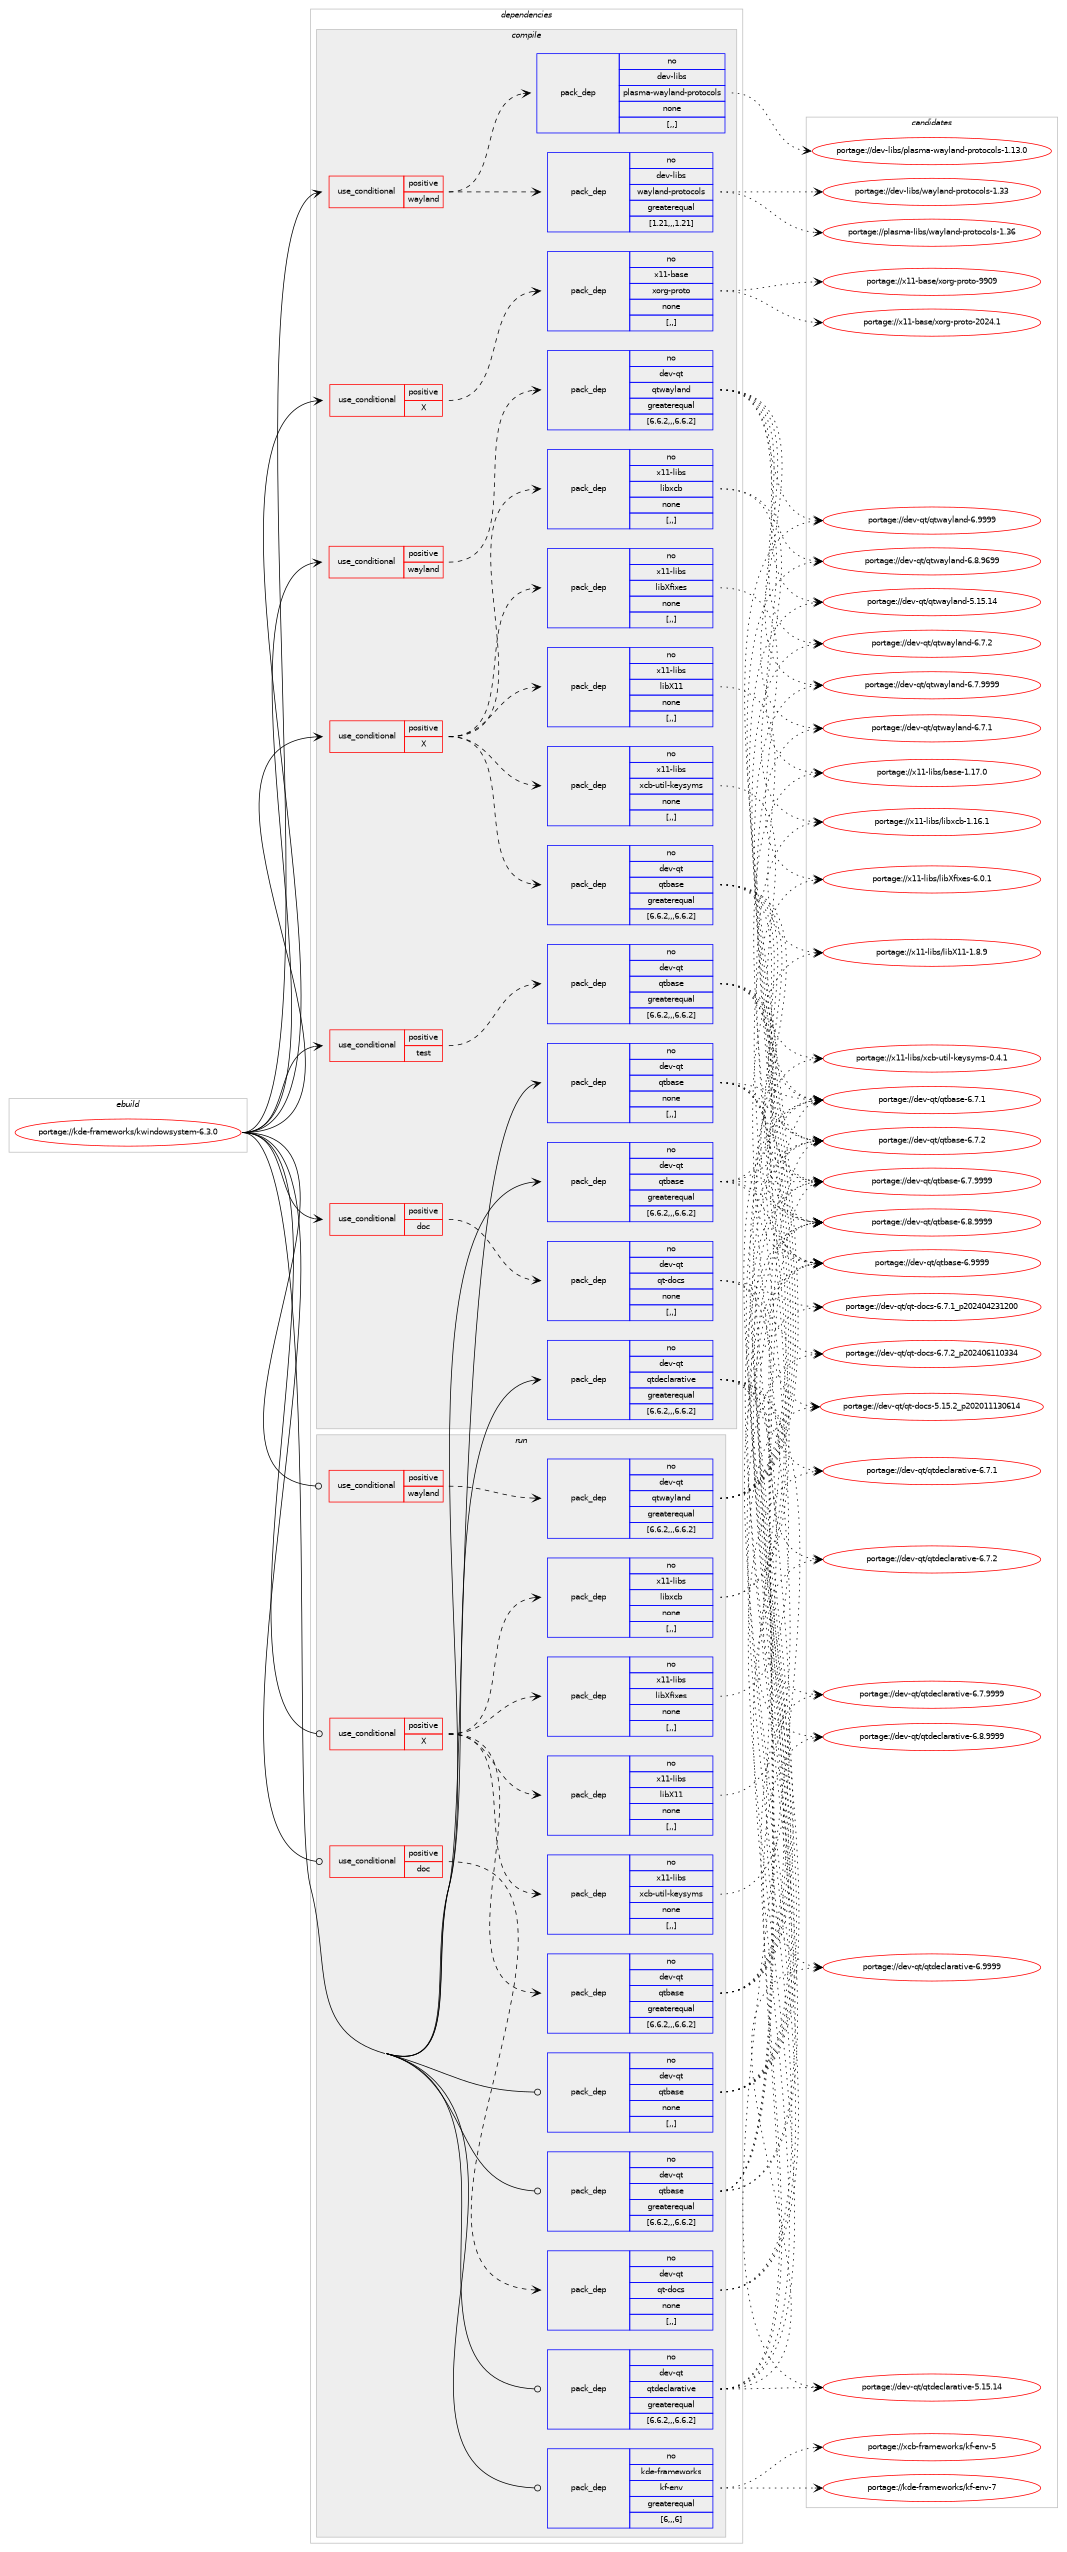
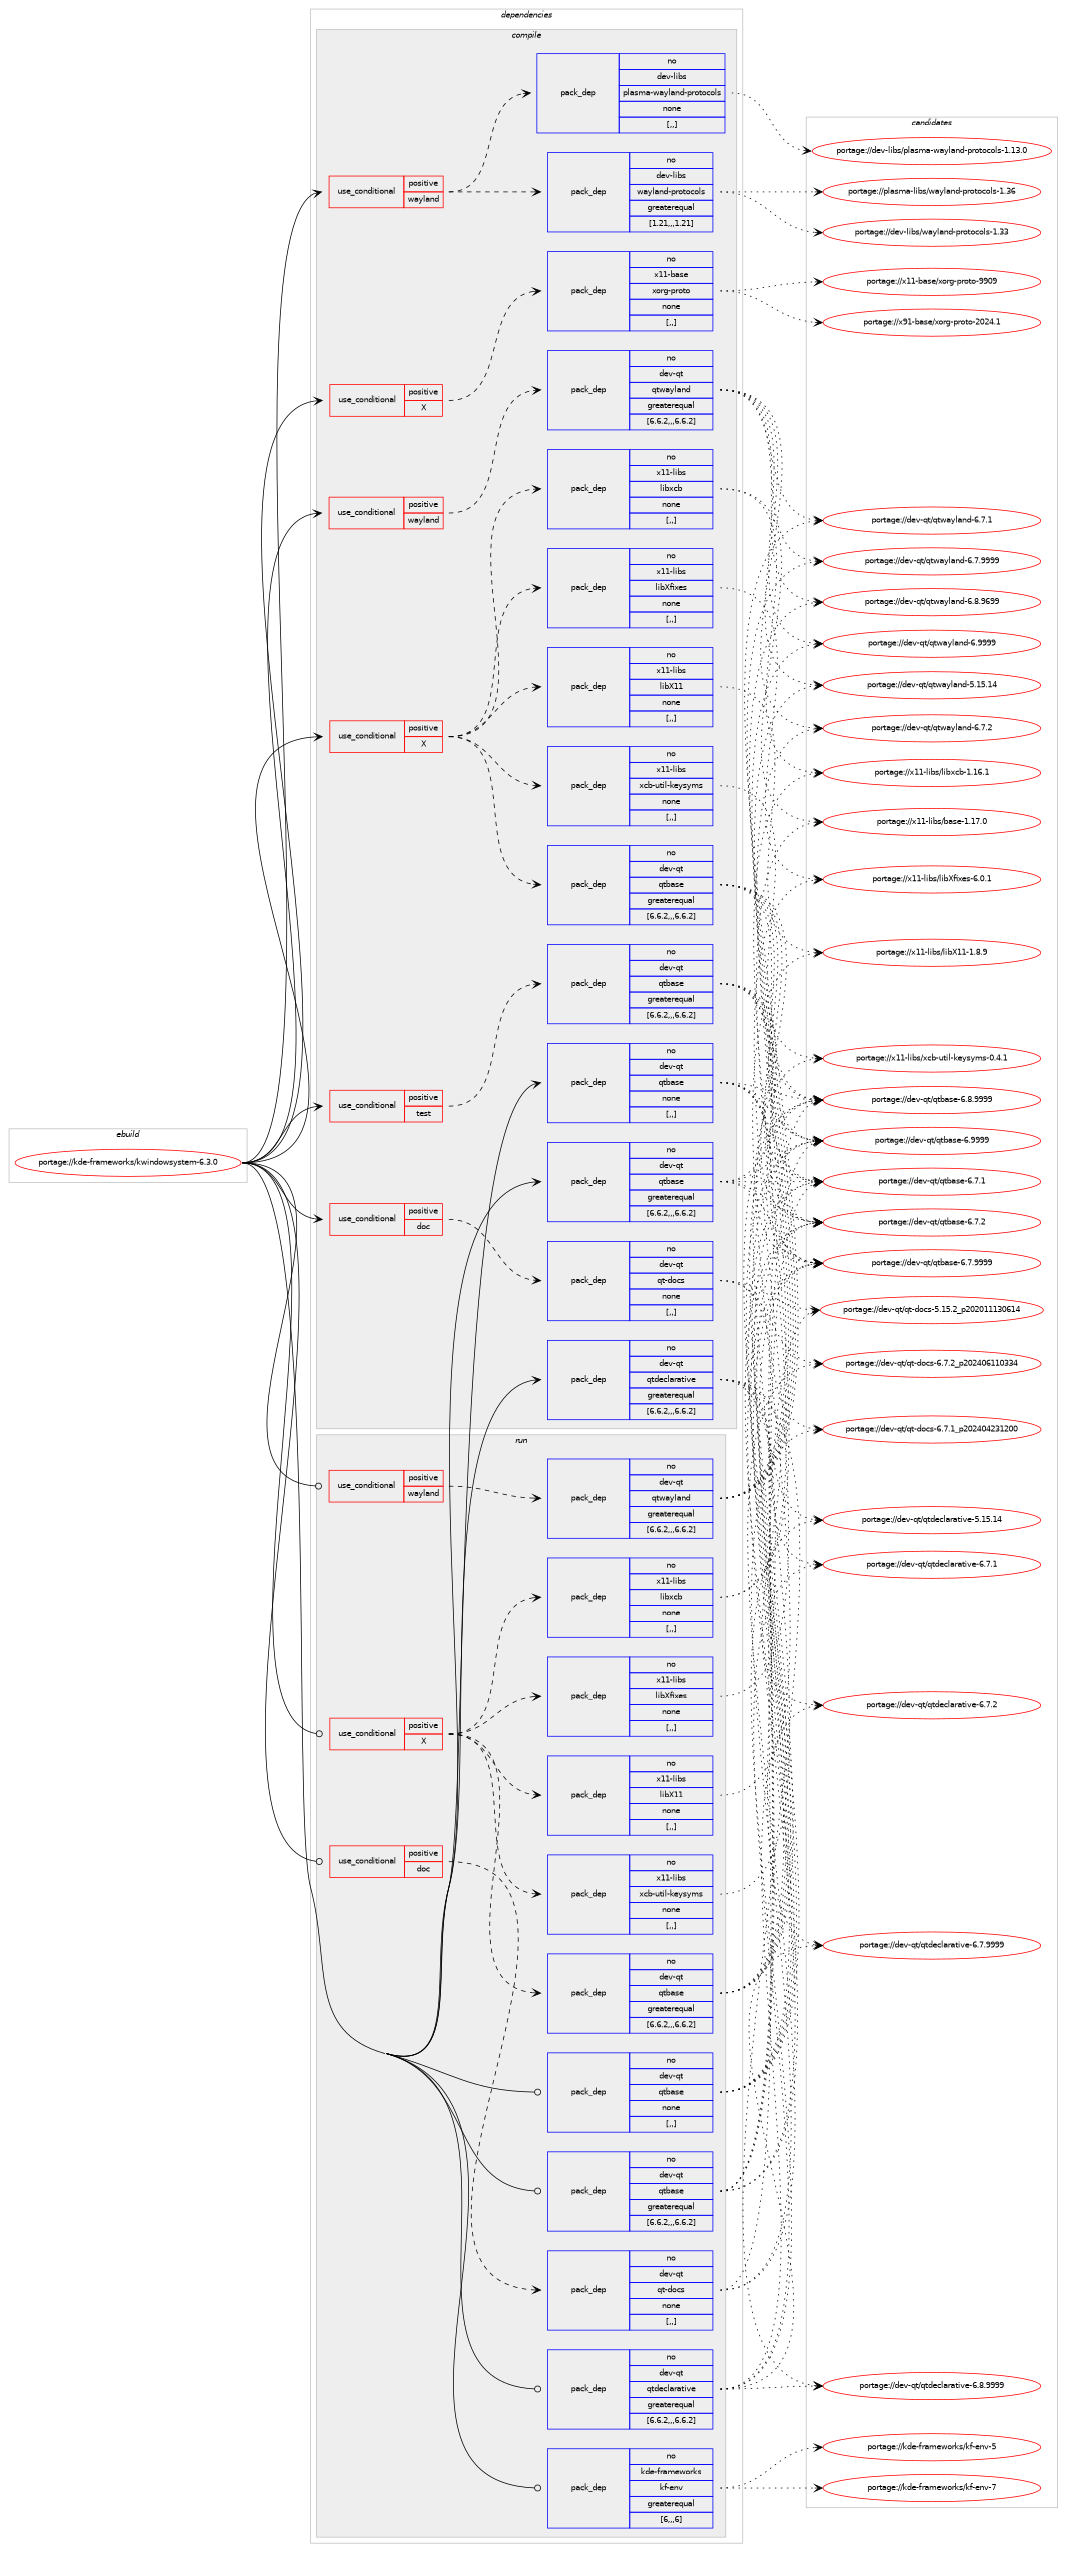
node "portage://x11-base/xorg-proto-2024.1": label "portage://x11-base/xorg-proto-2024.1" -> "portage://x91-base/xorg-proto-2024.1"
node "portage://dev-qt/qtdeclarative-6.9999": removed
node "portage://xcb-frameworks/kf-env-5": label "portage://xcb-frameworks/kf-env-5" -> "portage://kde-frameworks/kf-env-5"
